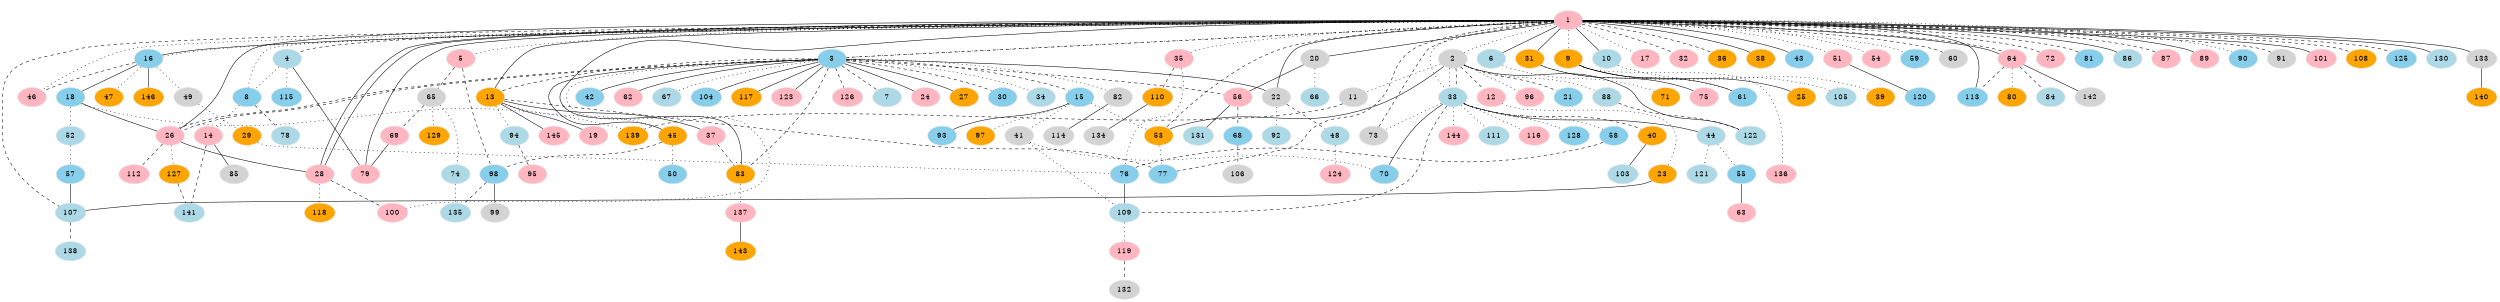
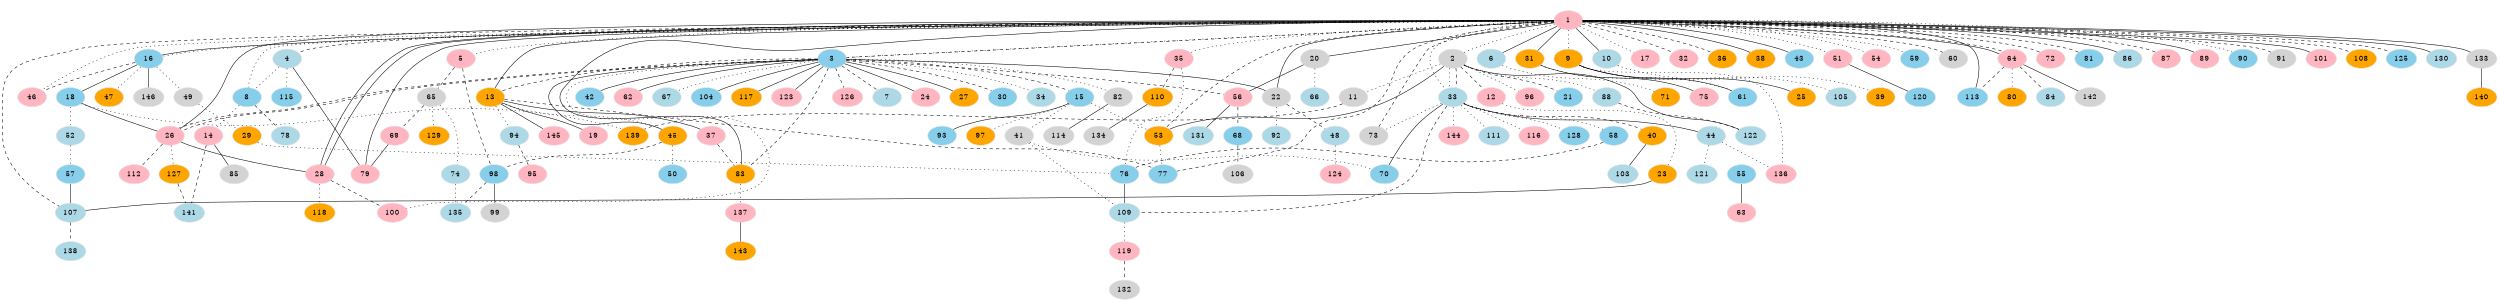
node "146": fillcolor orange -> lightgrey
edge "44" -- "55": now "44" -- "136"
